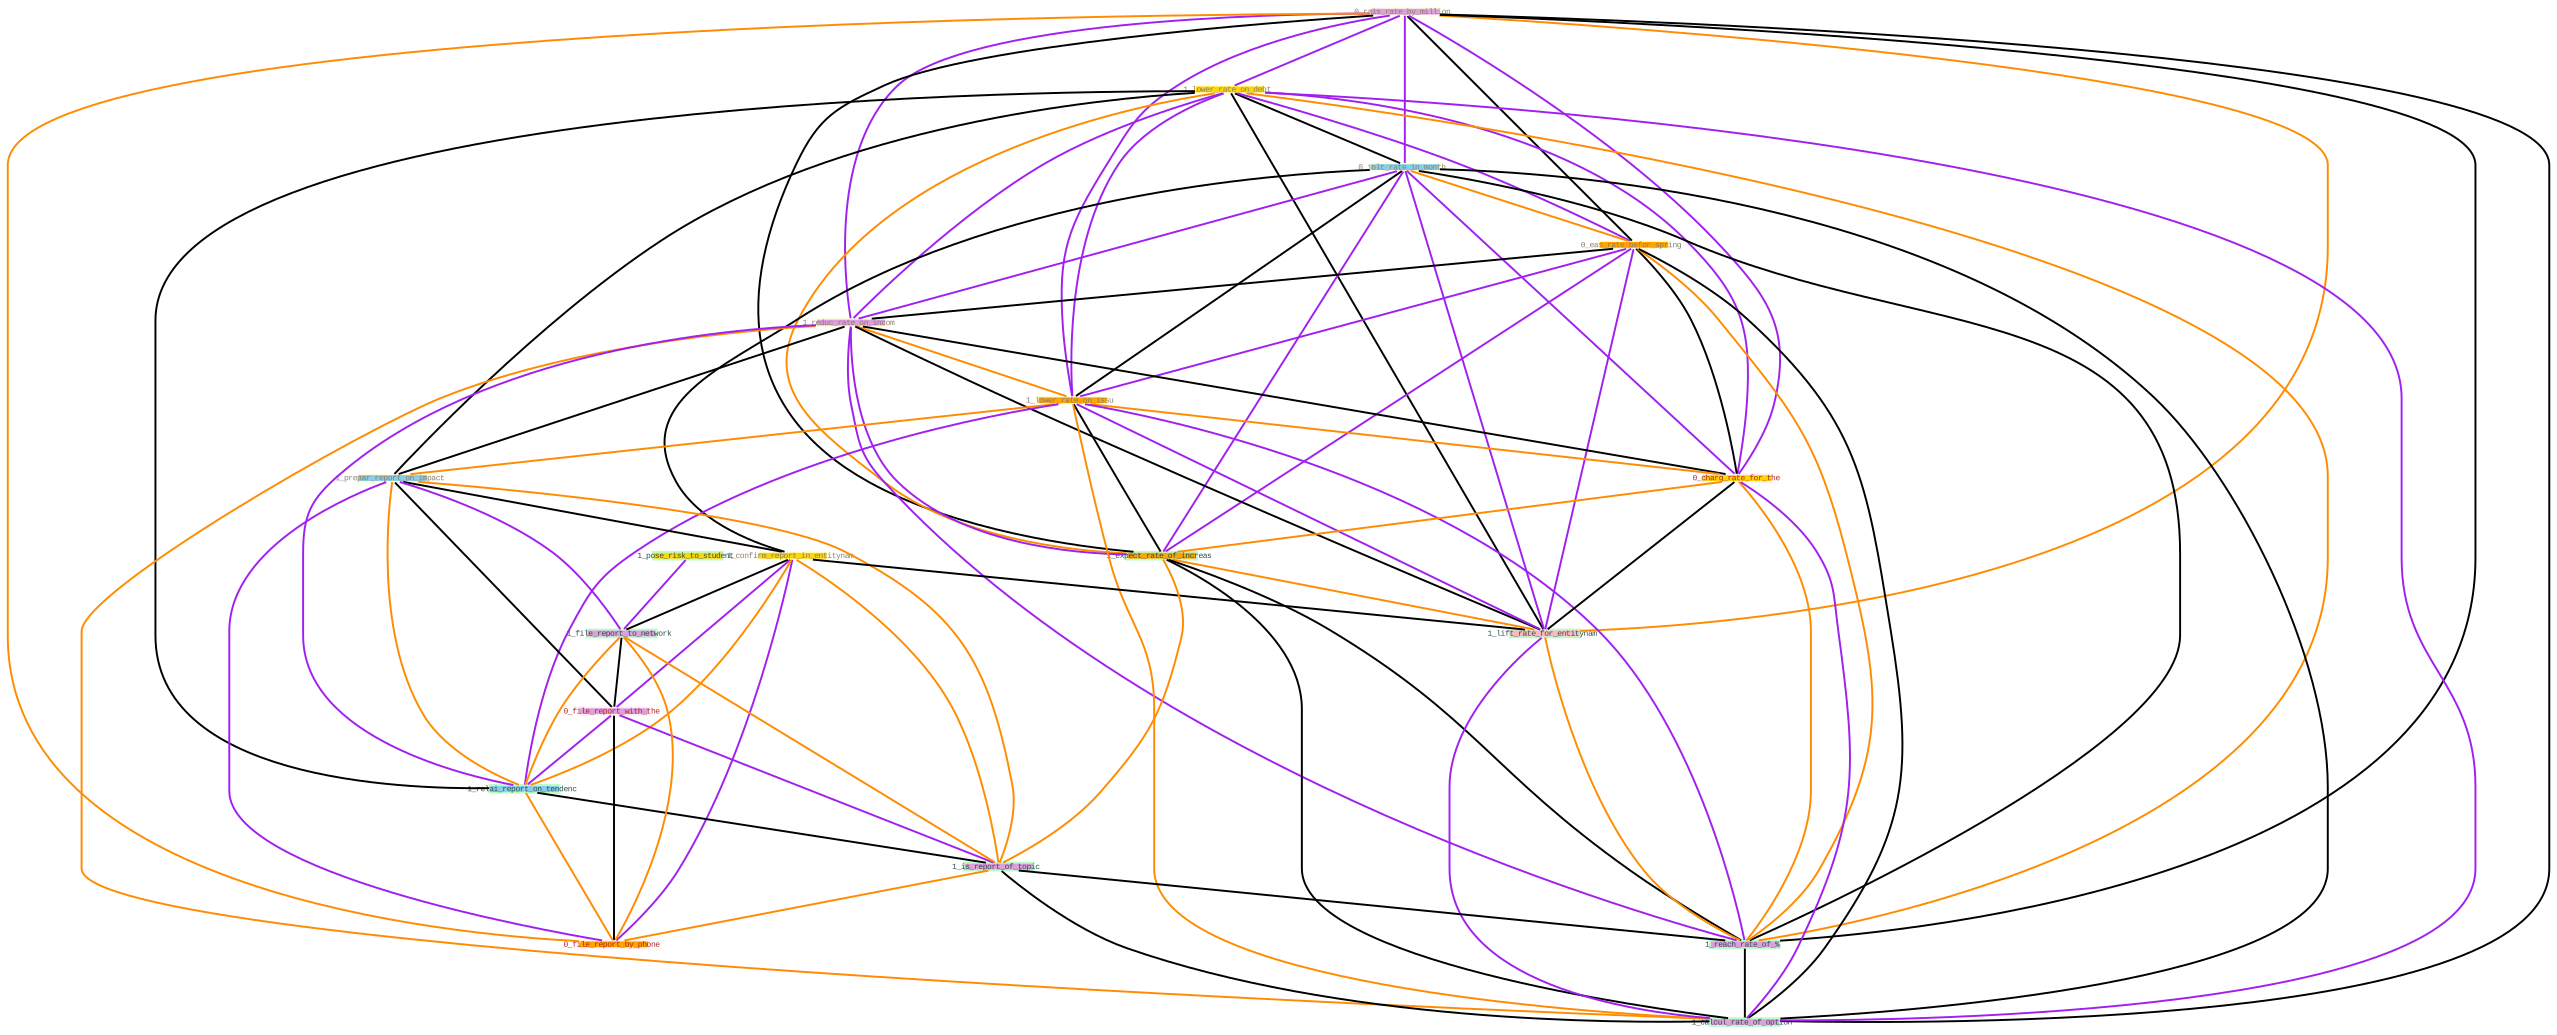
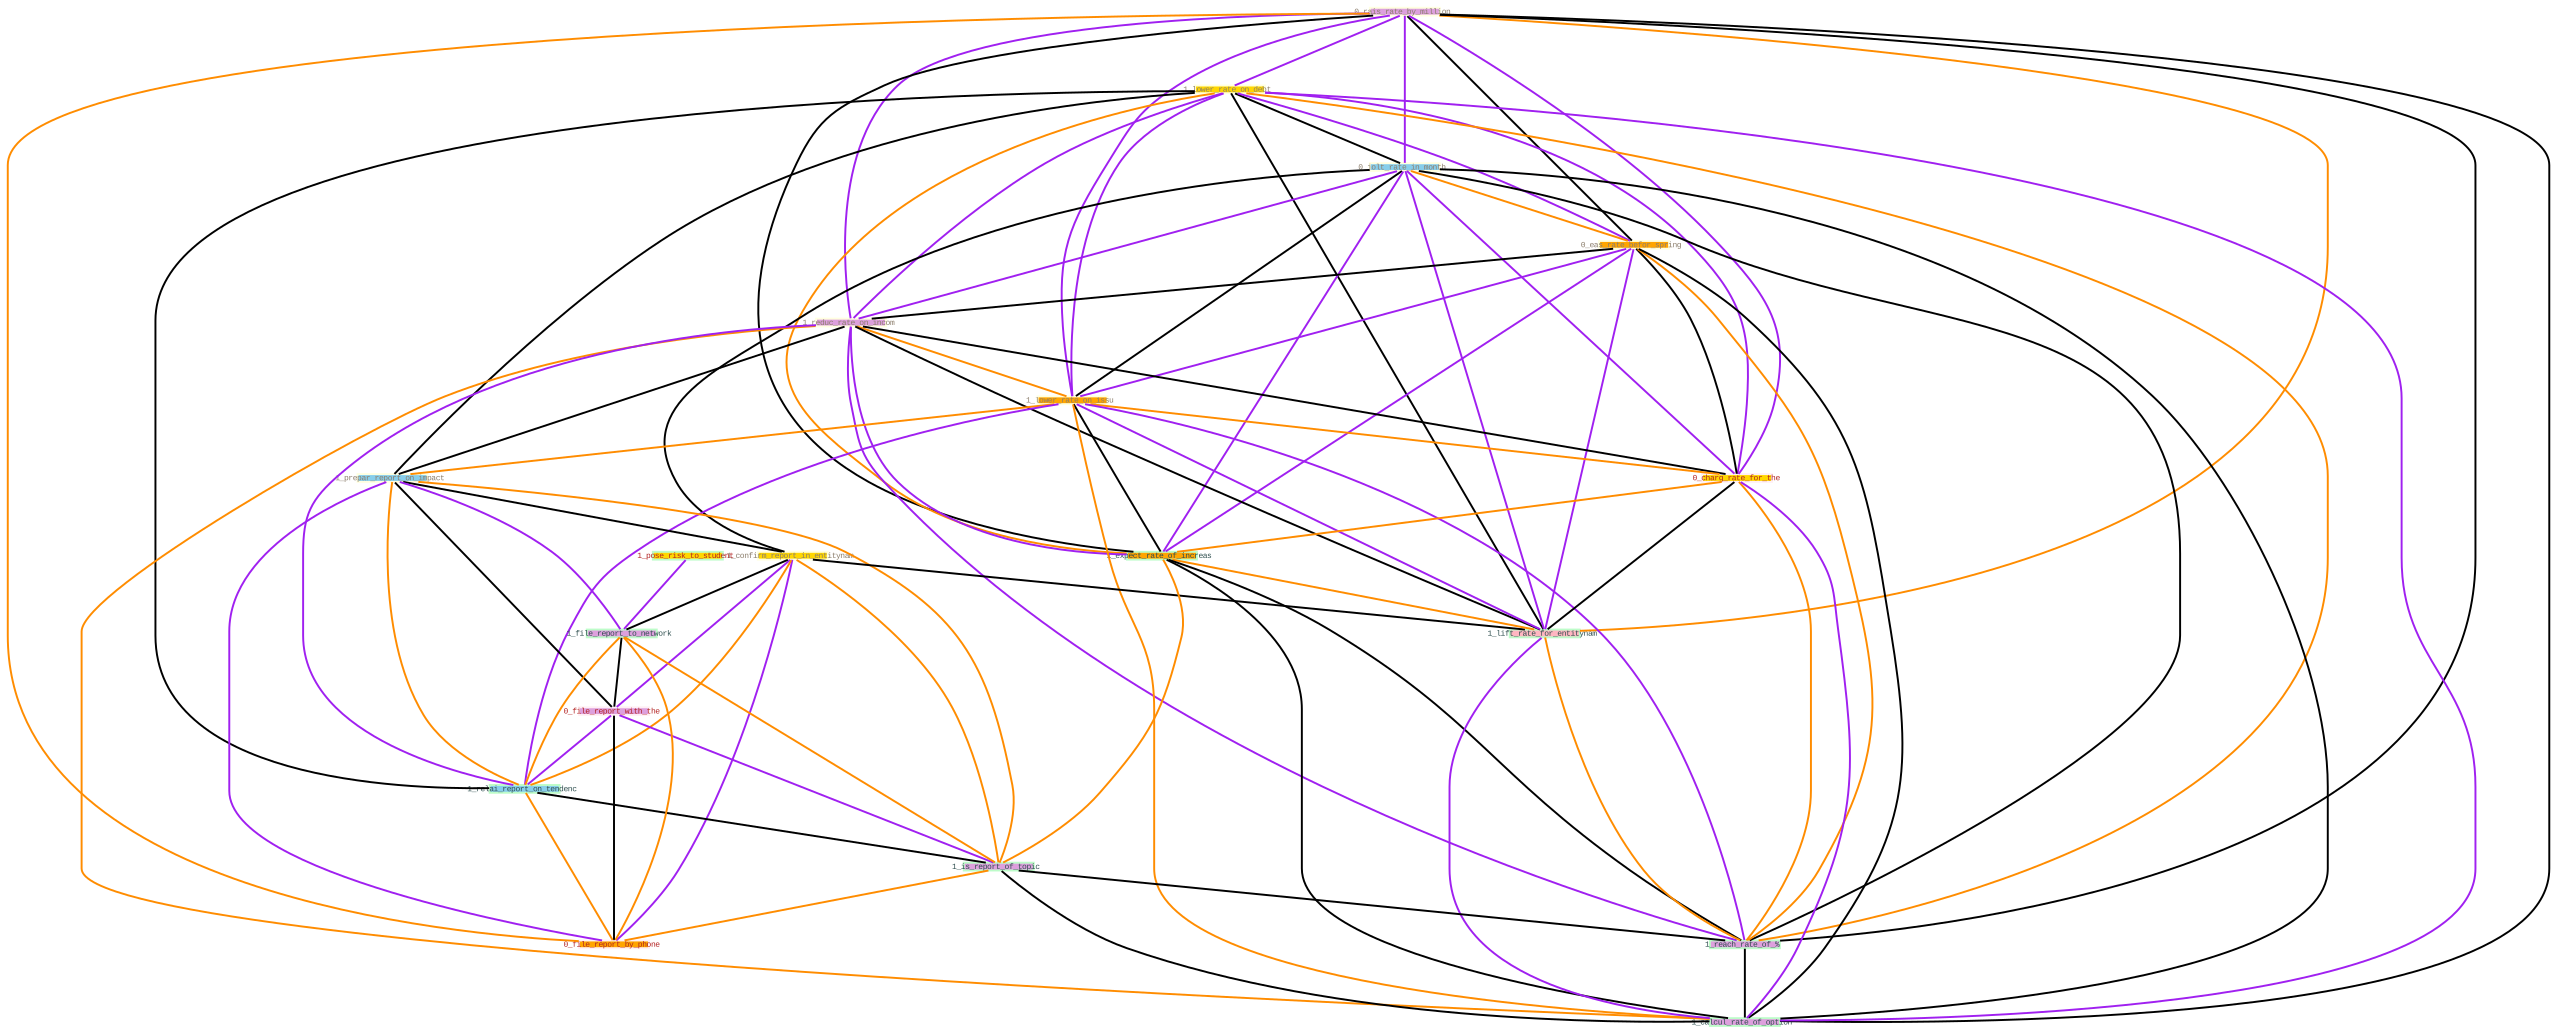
node "1_pose_risk_to_student": fontcolor #2f4f4f -> #b22222
